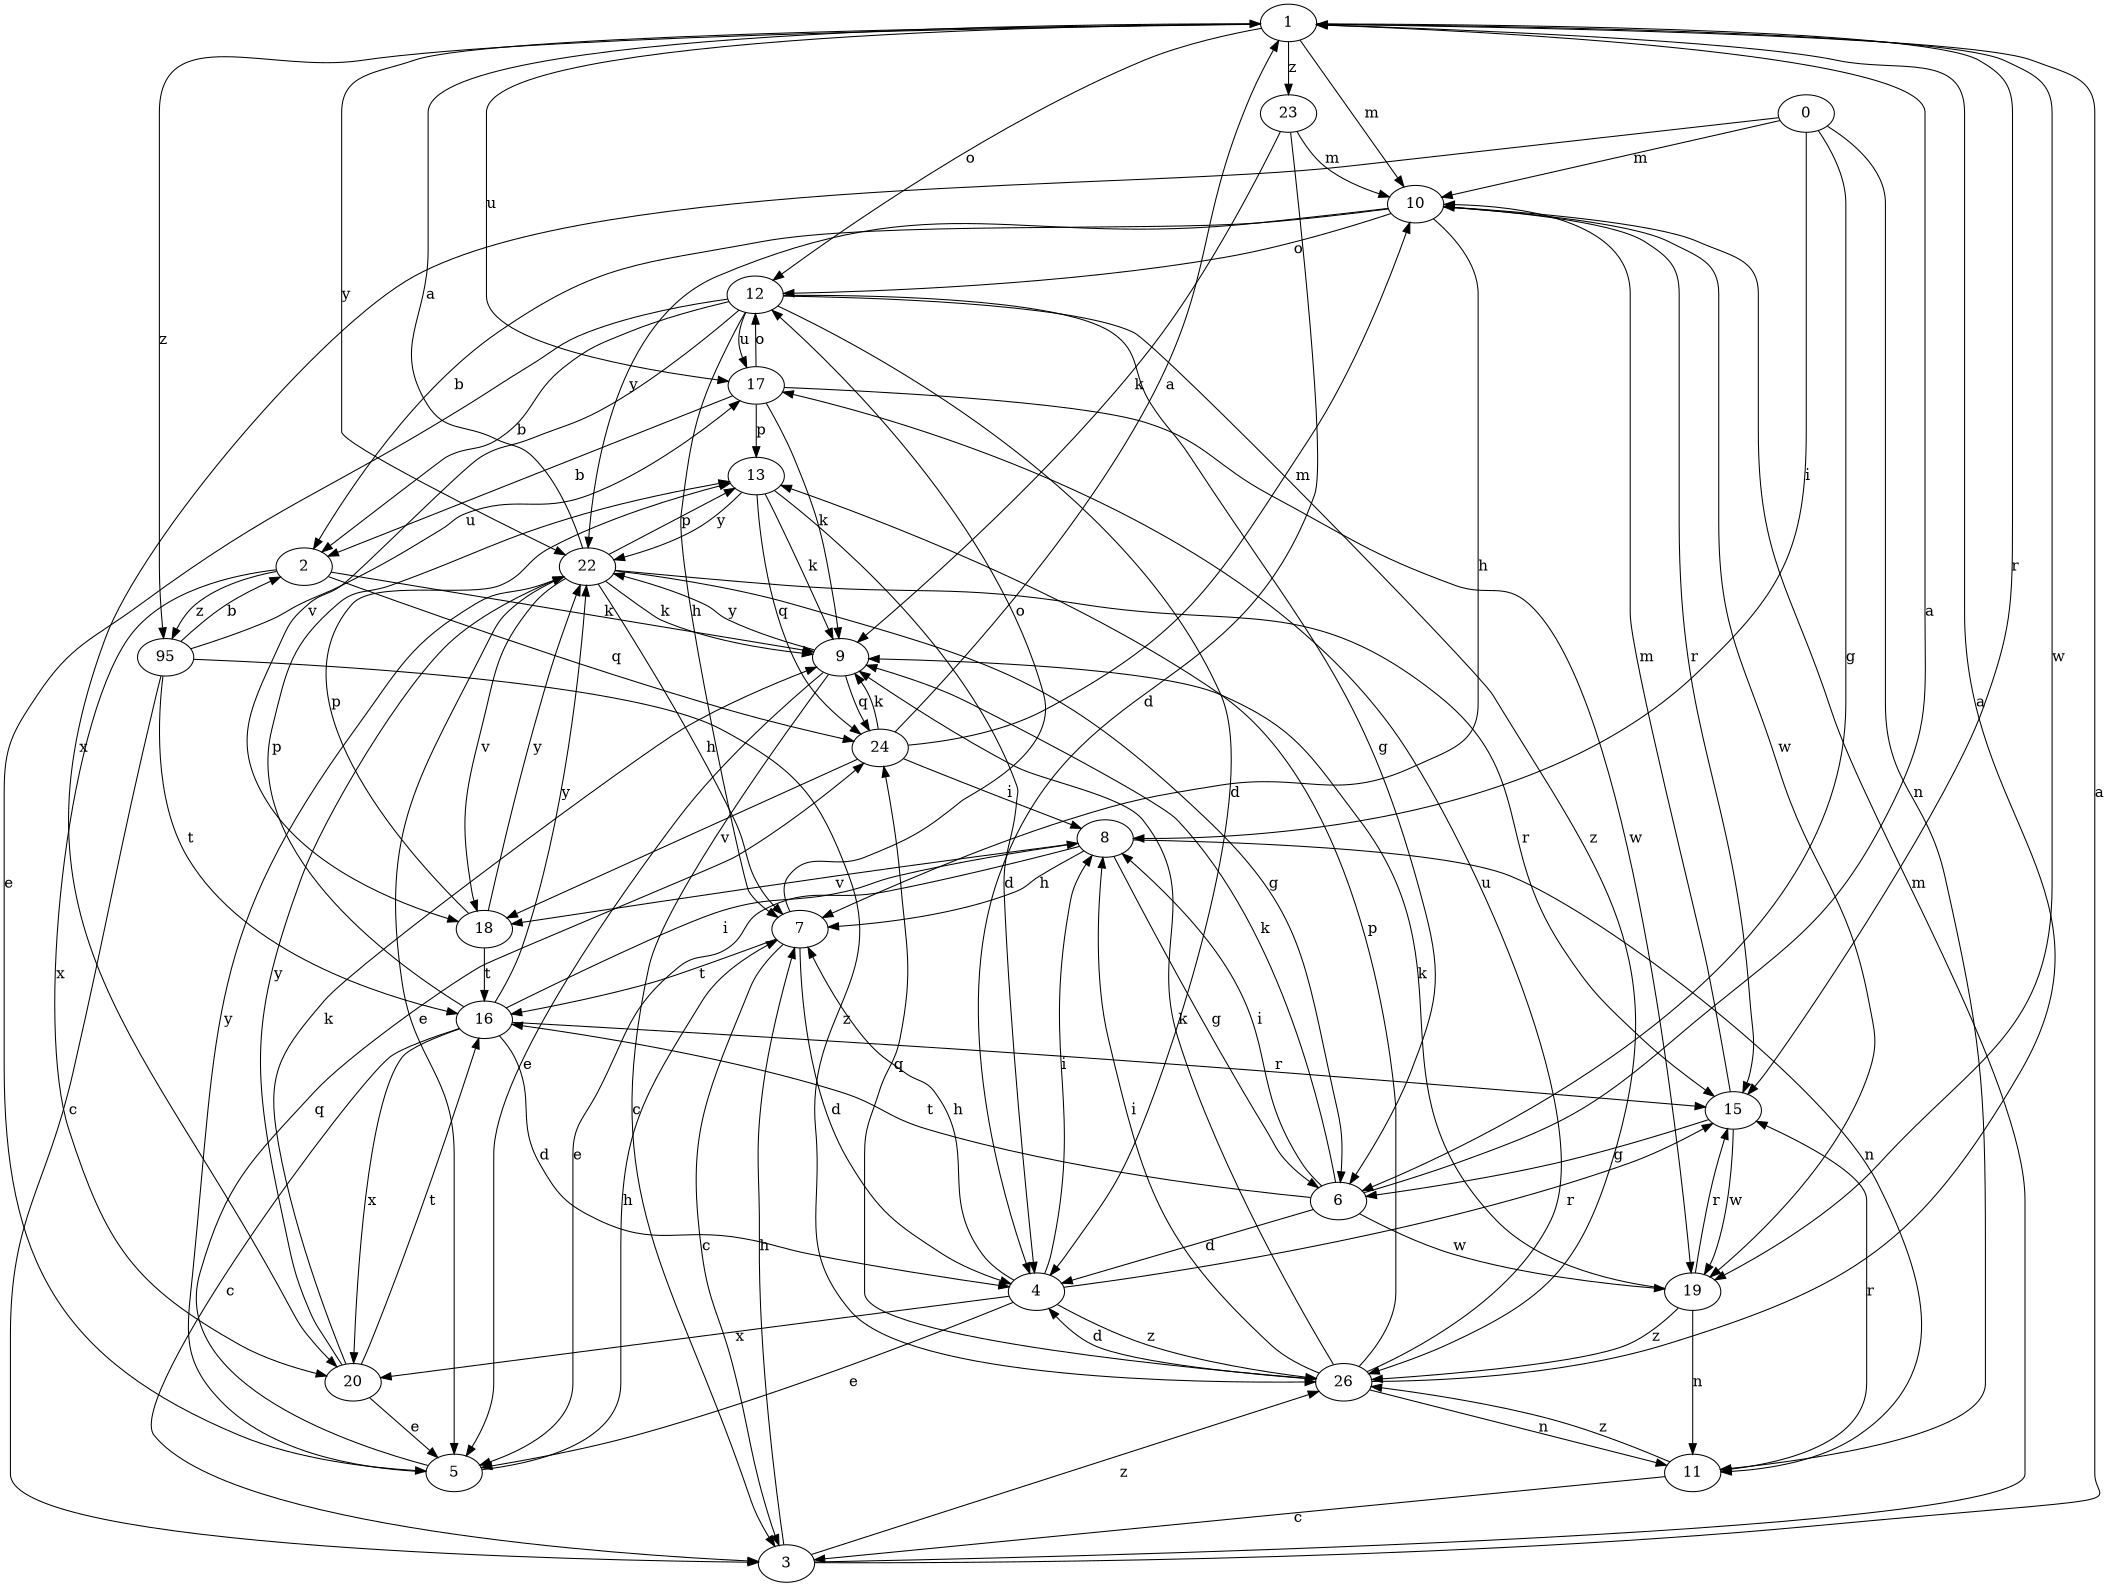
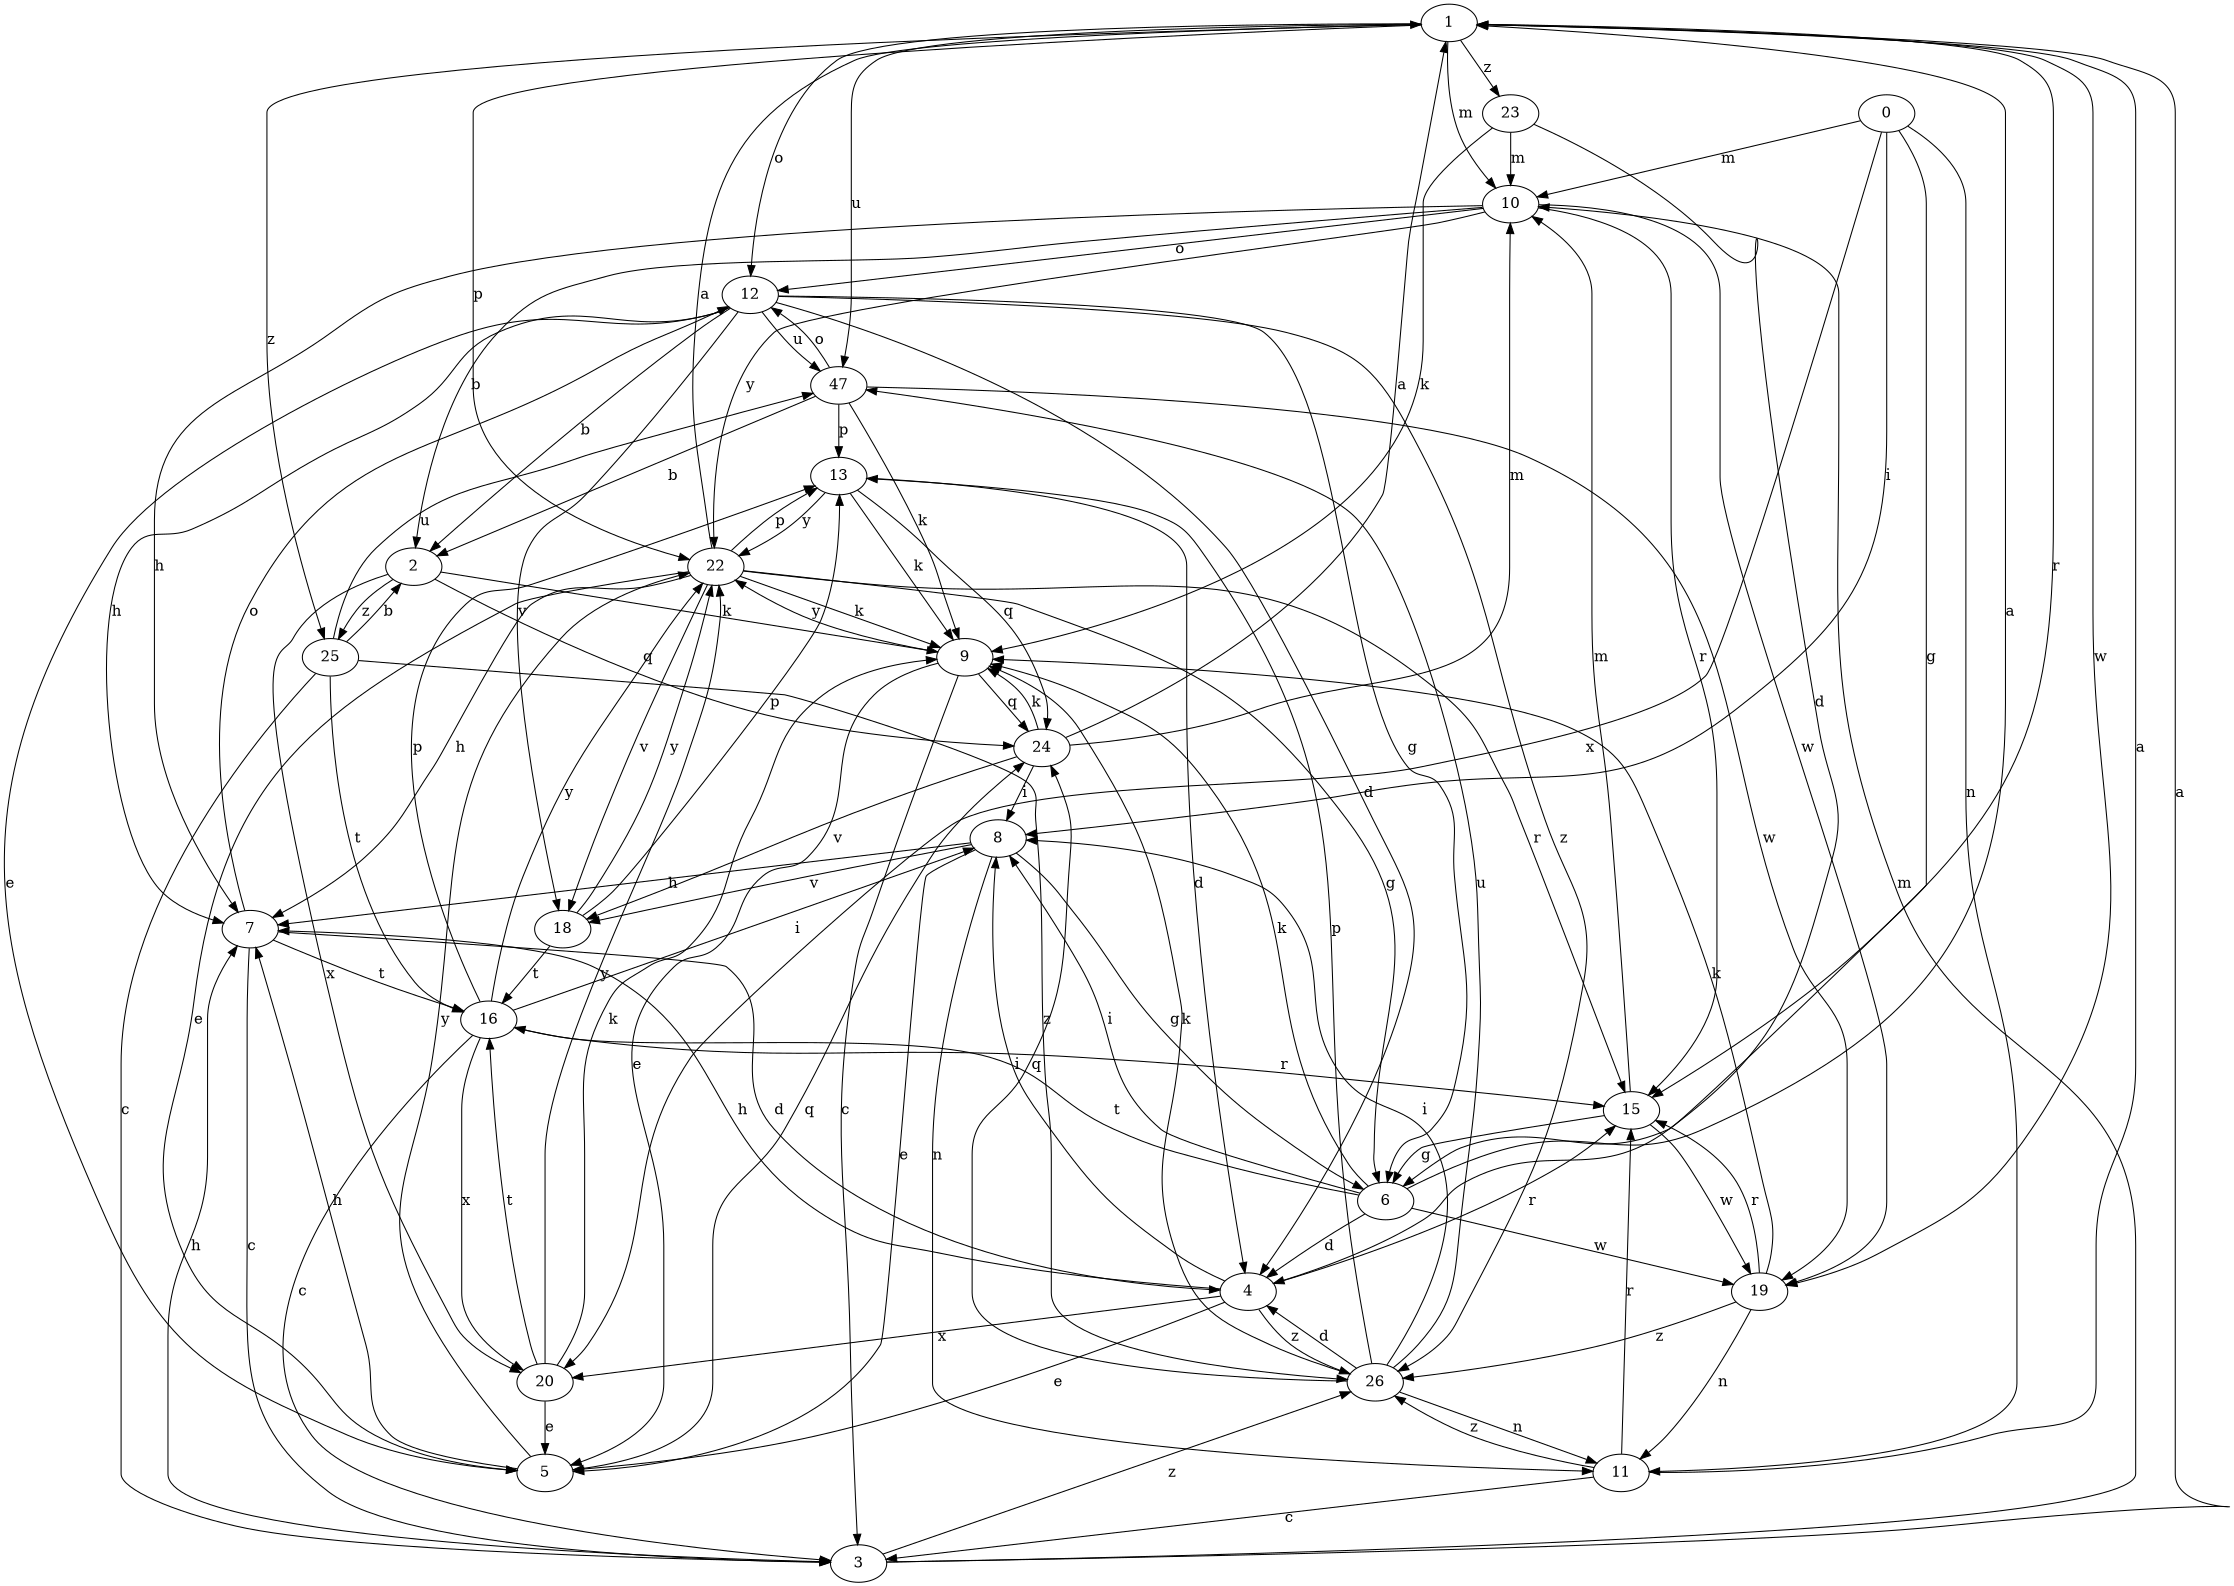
edge "1" -> "22": label "y" -> "p"
node "17": label "17" -> "47"
edge "26" -> "1": now "11" -> "1"
node "95": label "95" -> "25"
edge "16" -> "4": removed, label "d"
